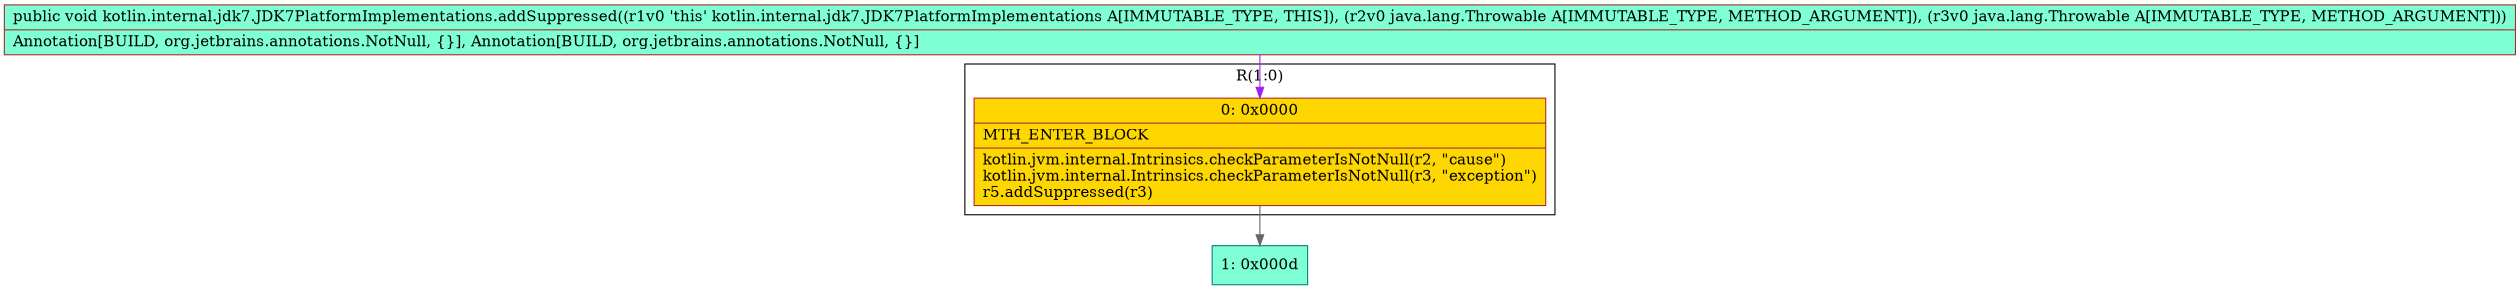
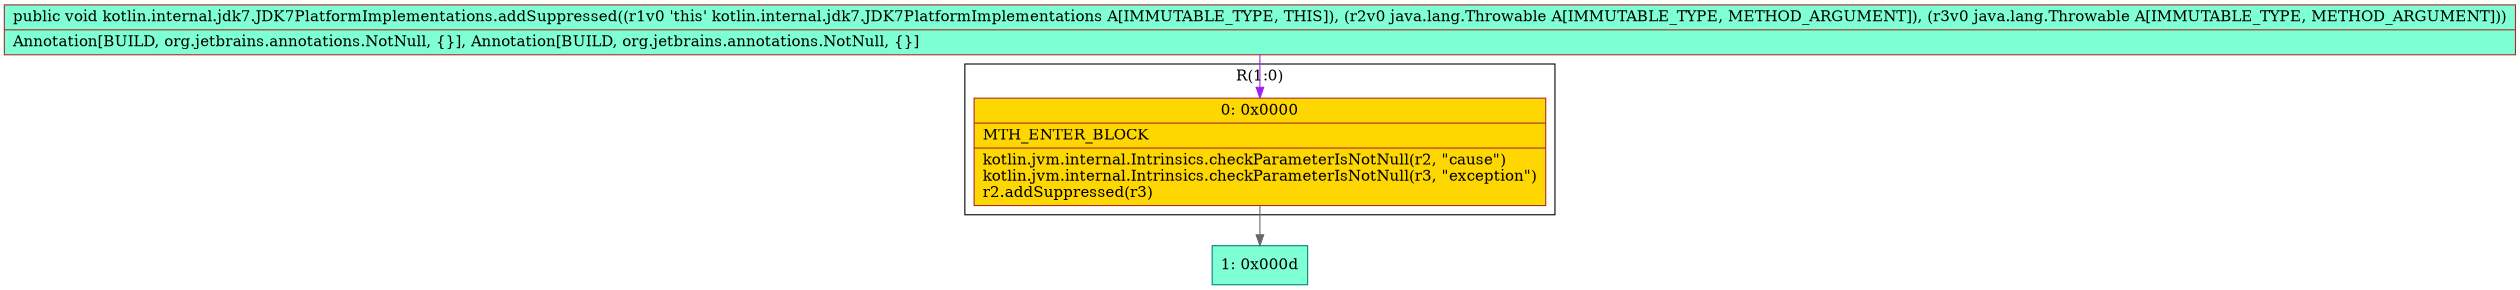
node "0: 0x0000": text "r5.addSuppressed(r3)" -> "r2.addSuppressed(r3)"
